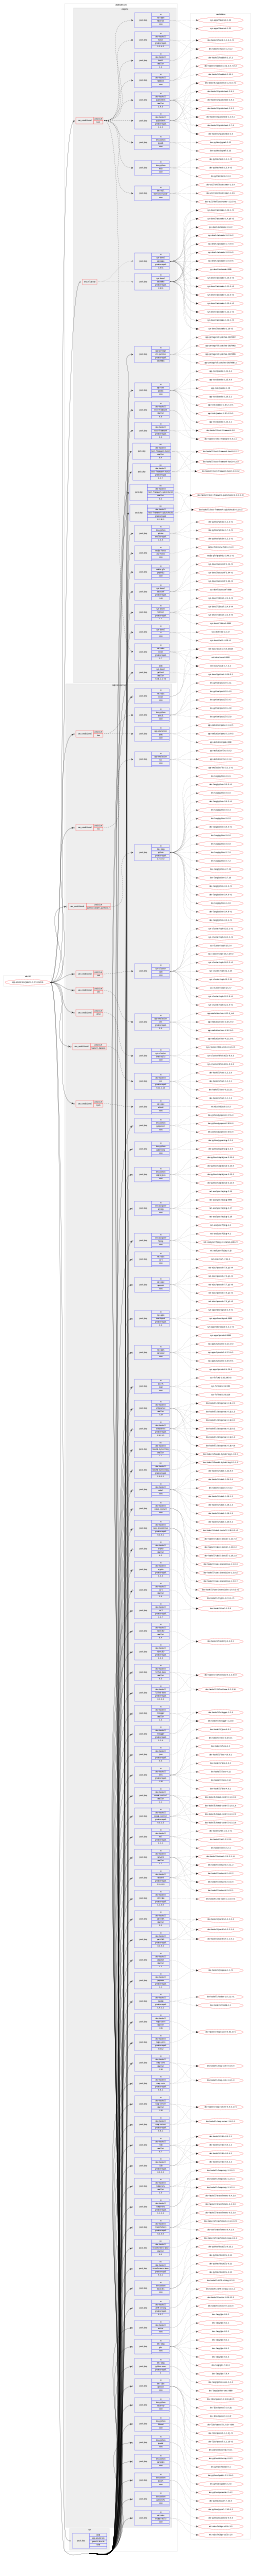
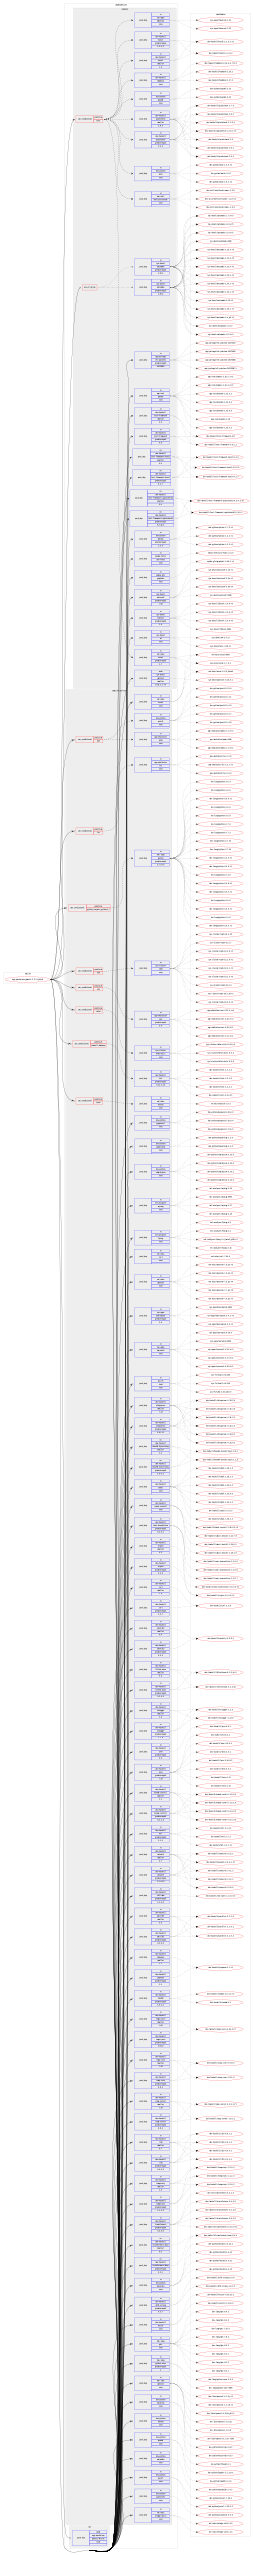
node "sys-cluster/ceph-12.2.11": removed
